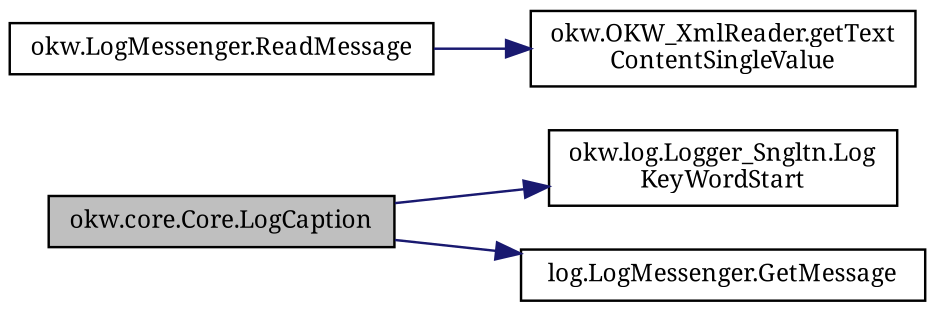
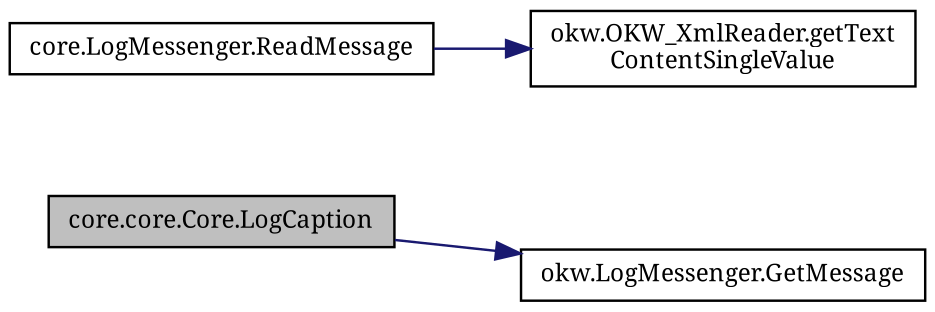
node "okw.LogMessenger.ReadMessage": label "okw.LogMessenger.ReadMessage" -> "core.LogMessenger.ReadMessage"
node "okw.log.Logger_Sngltn.Log KeyWordStart": removed
node "okw.core.Core.LogCaption": label "okw.core.Core.LogCaption" -> "core.core.Core.LogCaption"
node "log.LogMessenger.GetMessage": label "log.LogMessenger.GetMessage" -> "okw.LogMessenger.GetMessage"
